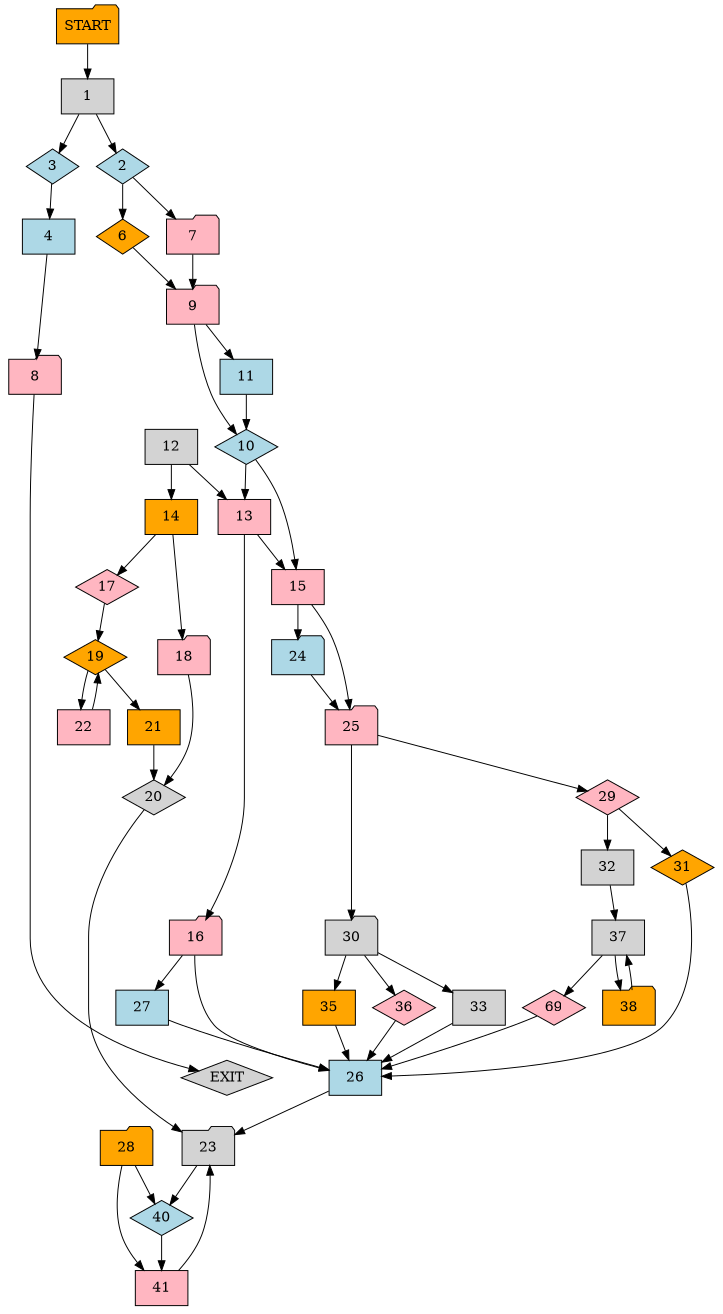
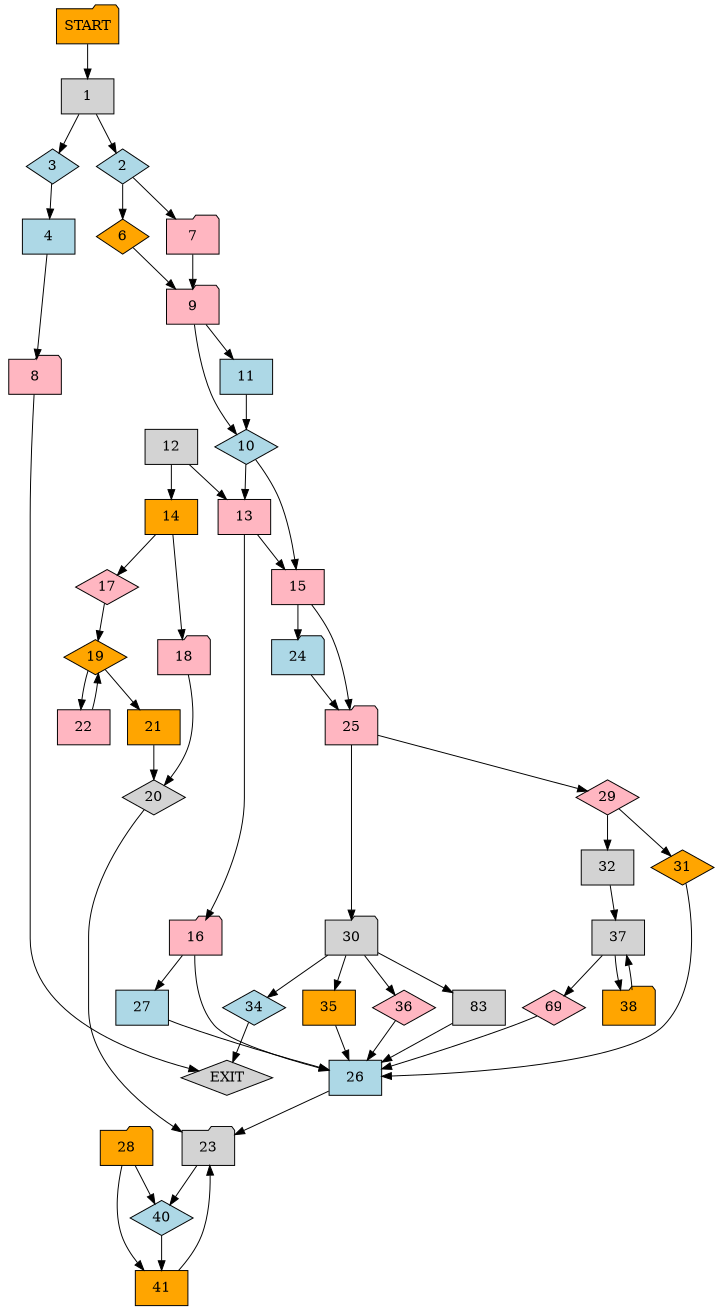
node "34": added
node "33": label "33" -> "83"
node "41": fillcolor lightpink -> orange
